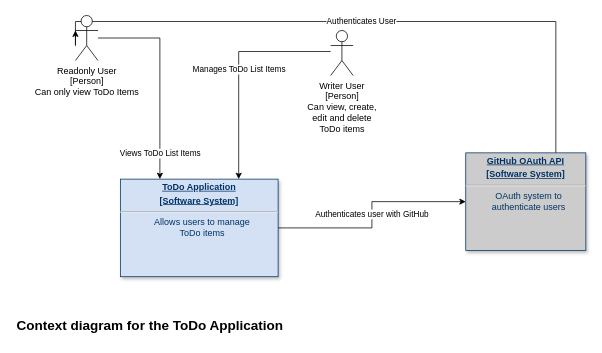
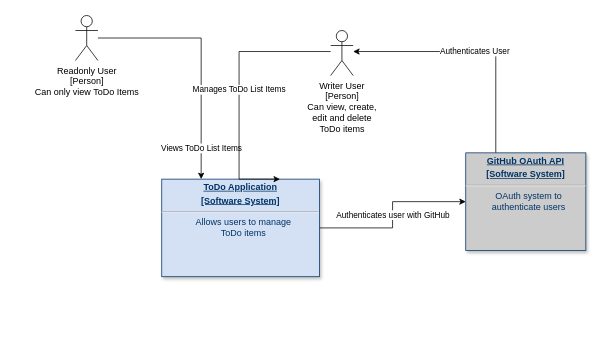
edge "GitHub OAuth API [Software System] OAuth system to authenticate users" -> "Readonly User [Person] Can only view ToDo Items": removed, label "Authenticates User"
edge "GitHub OAuth API [Software System] OAuth system to authenticate users" -> "Writer User [Person] Can view, create, edit and delete ToDo items": added, label "Authenticates User"
node "ToDo Application [Software System] Allows users to manage ToDo items": moved (199, 228) -> (240, 228)
node "Context diagram for the ToDo Application": removed
